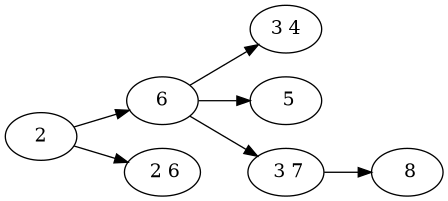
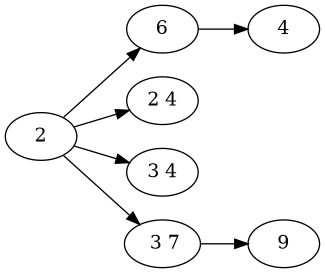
edge "6" -> "3 4": now "2" -> "3 4"
node "5": label "5" -> "4"
edge "6" -> "3 7": now "2" -> "3 7"
node "2 6": label "2 6" -> "2 4"
node "8": label "8" -> "9"
